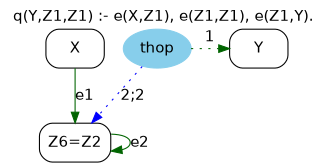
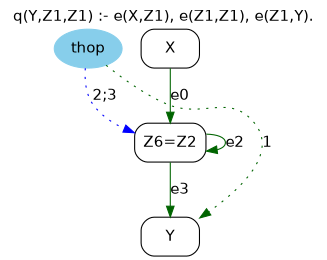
edge "X" -> "Z6=Z2": label "e1" -> "e0"
edge "thop" -> "Z6=Z2": label "2;2" -> "2;3"
edge "Z6=Z2" -> "Y": added, label "e3"
